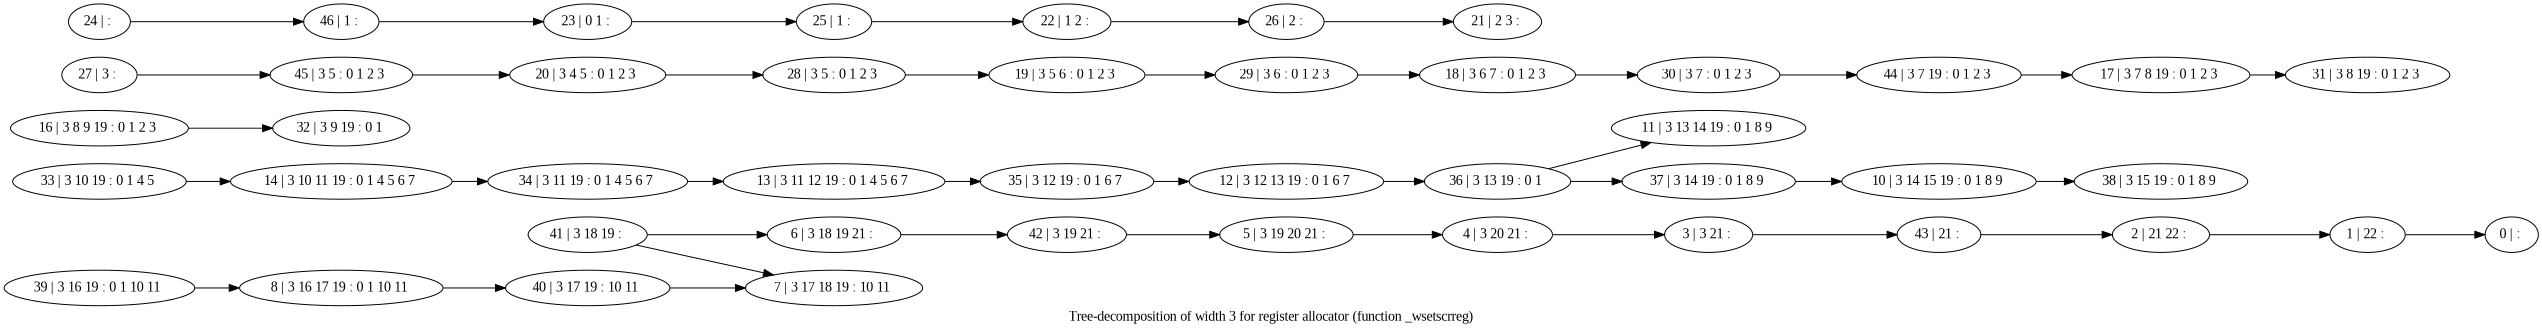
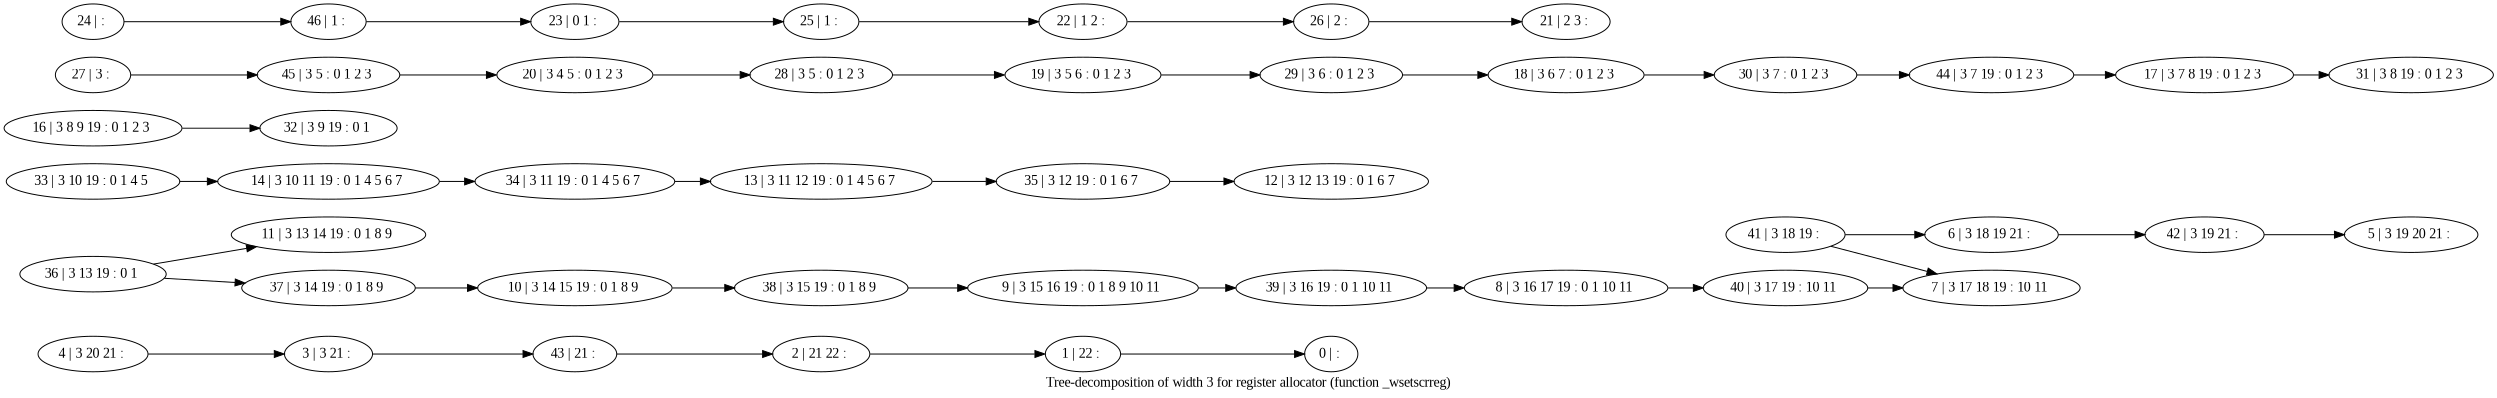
edge "12 | 3 12 13 19 : 0 1 6 7" -> "36 | 3 13 19 : 0 1": removed
edge "5 | 3 19 20 21 :" -> "4 | 3 20 21 :": removed
node "9 | 3 15 16 19 : 0 1 8 9 10 11": added
